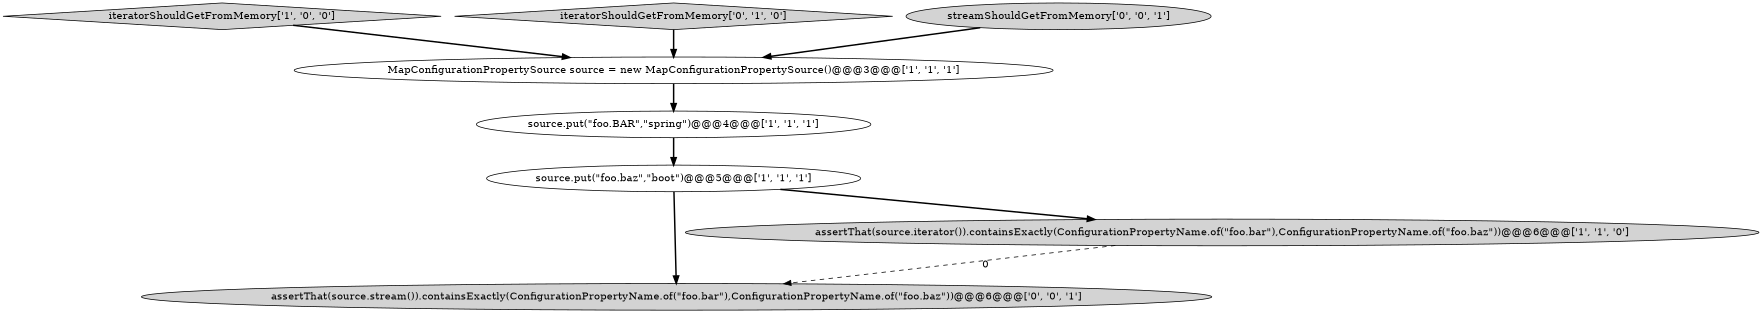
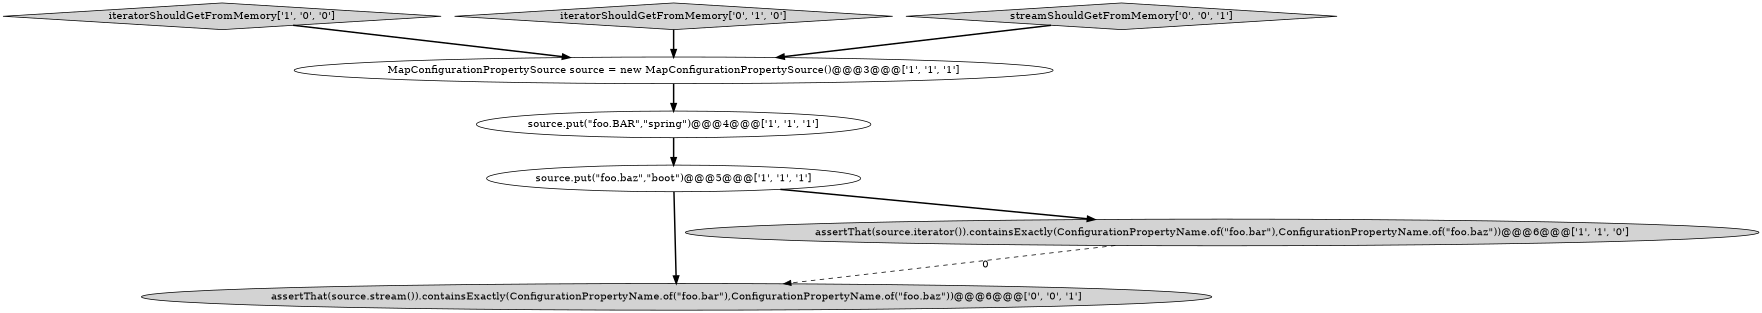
node "streamShouldGetFromMemory['0', '0', '1']": shape ellipse -> diamond
